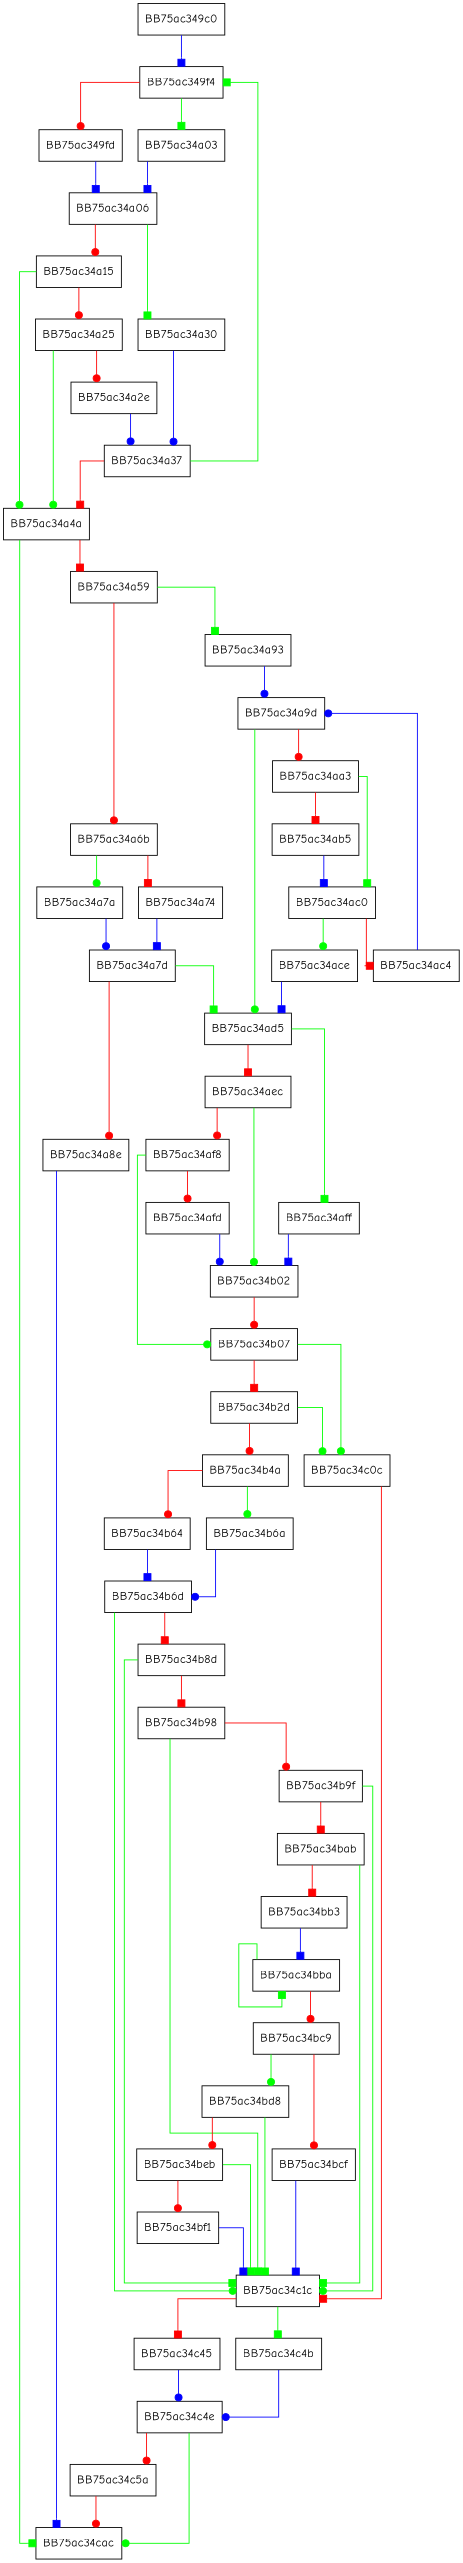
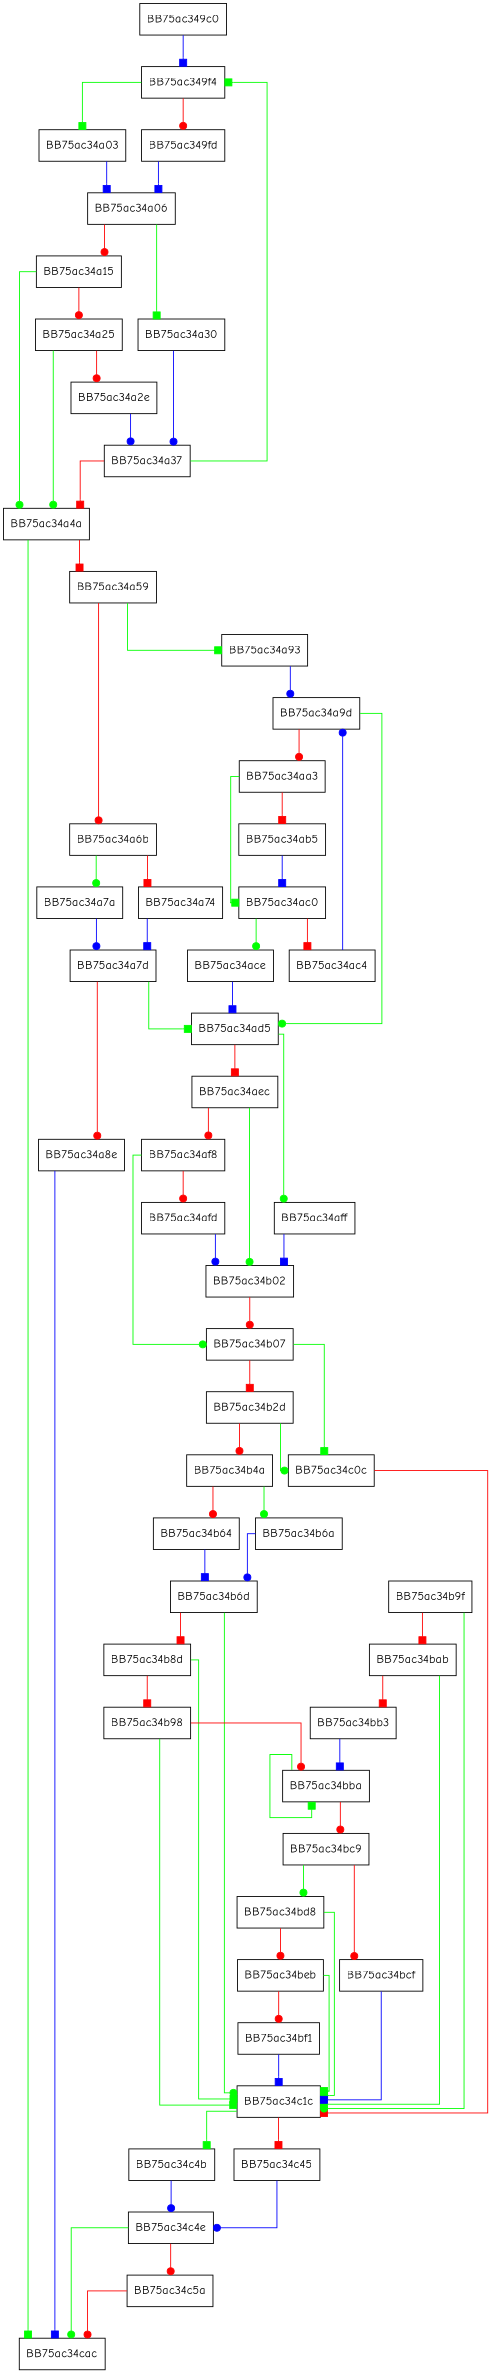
edge "BB75ac34ad5" -> "BB75ac34aff": arrowhead box -> dot
edge "BB75ac34b07" -> "BB75ac34c0c": arrowhead dot -> box
edge "BB75ac34b98" -> "BB75ac34b9f": now "BB75ac34b98" -> "BB75ac34bba"
